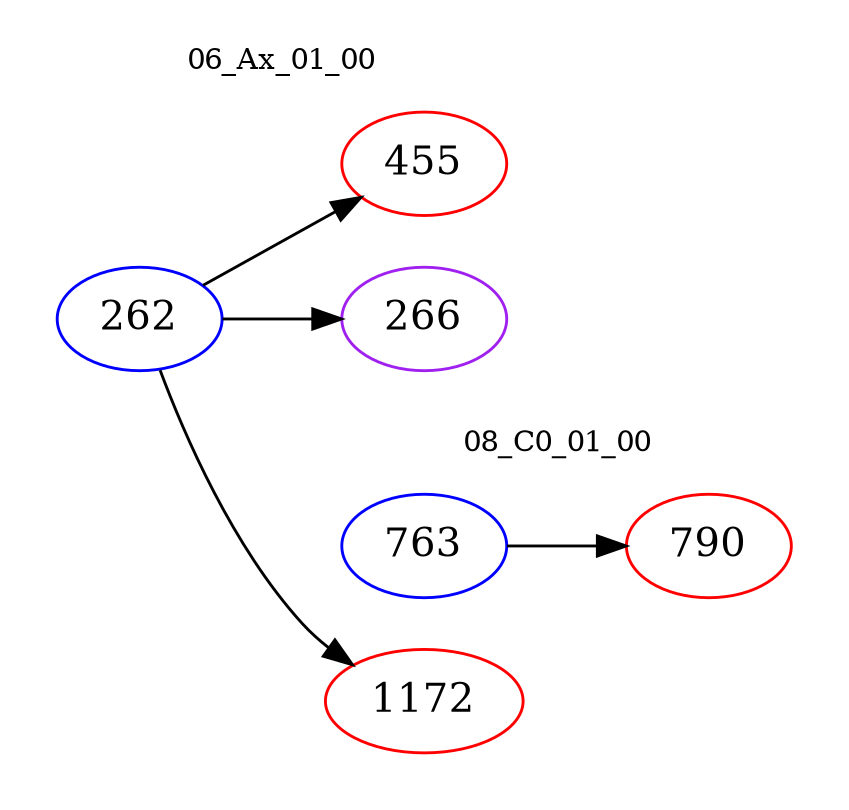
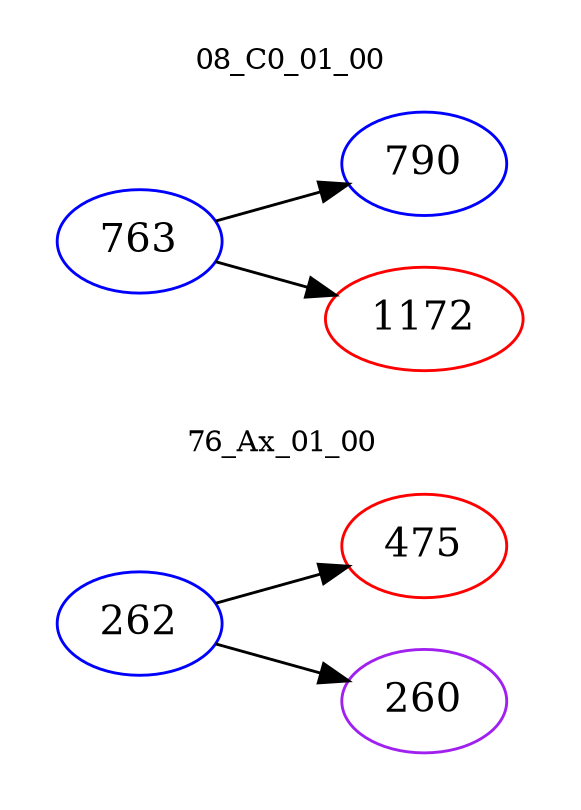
cluster "06_Ax_01_00": label "06_Ax_01_00" -> "76_Ax_01_00"
node "455": label "455" -> "475"
node "266": label "266" -> "260"
edge "262" -> "1172": now "763" -> "1172"
node "790": color red -> blue
